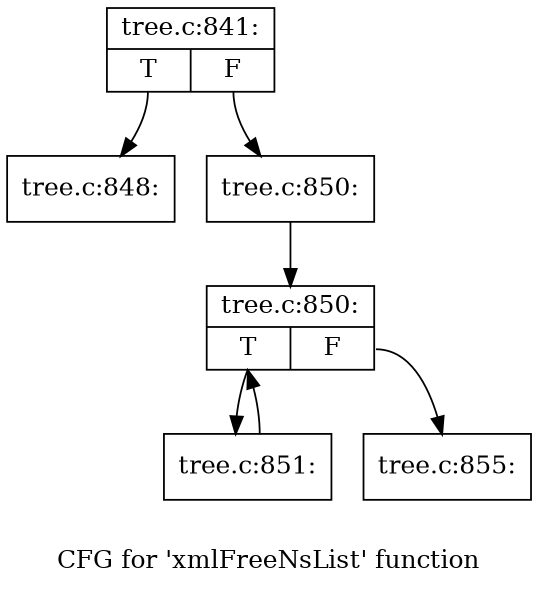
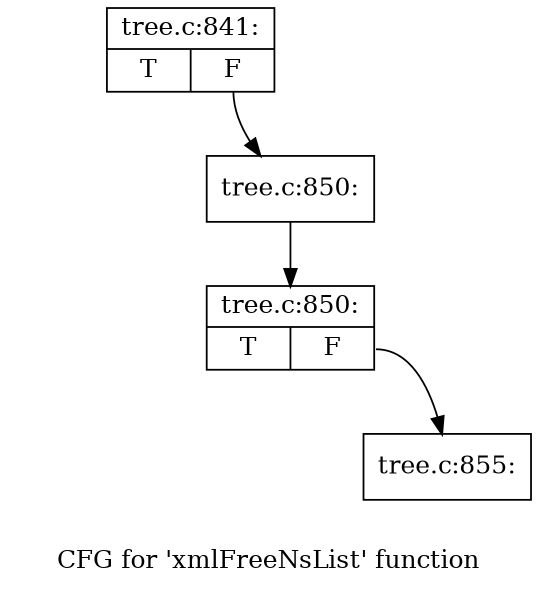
node "tree.c:848:": removed
node "tree.c:851:": removed
